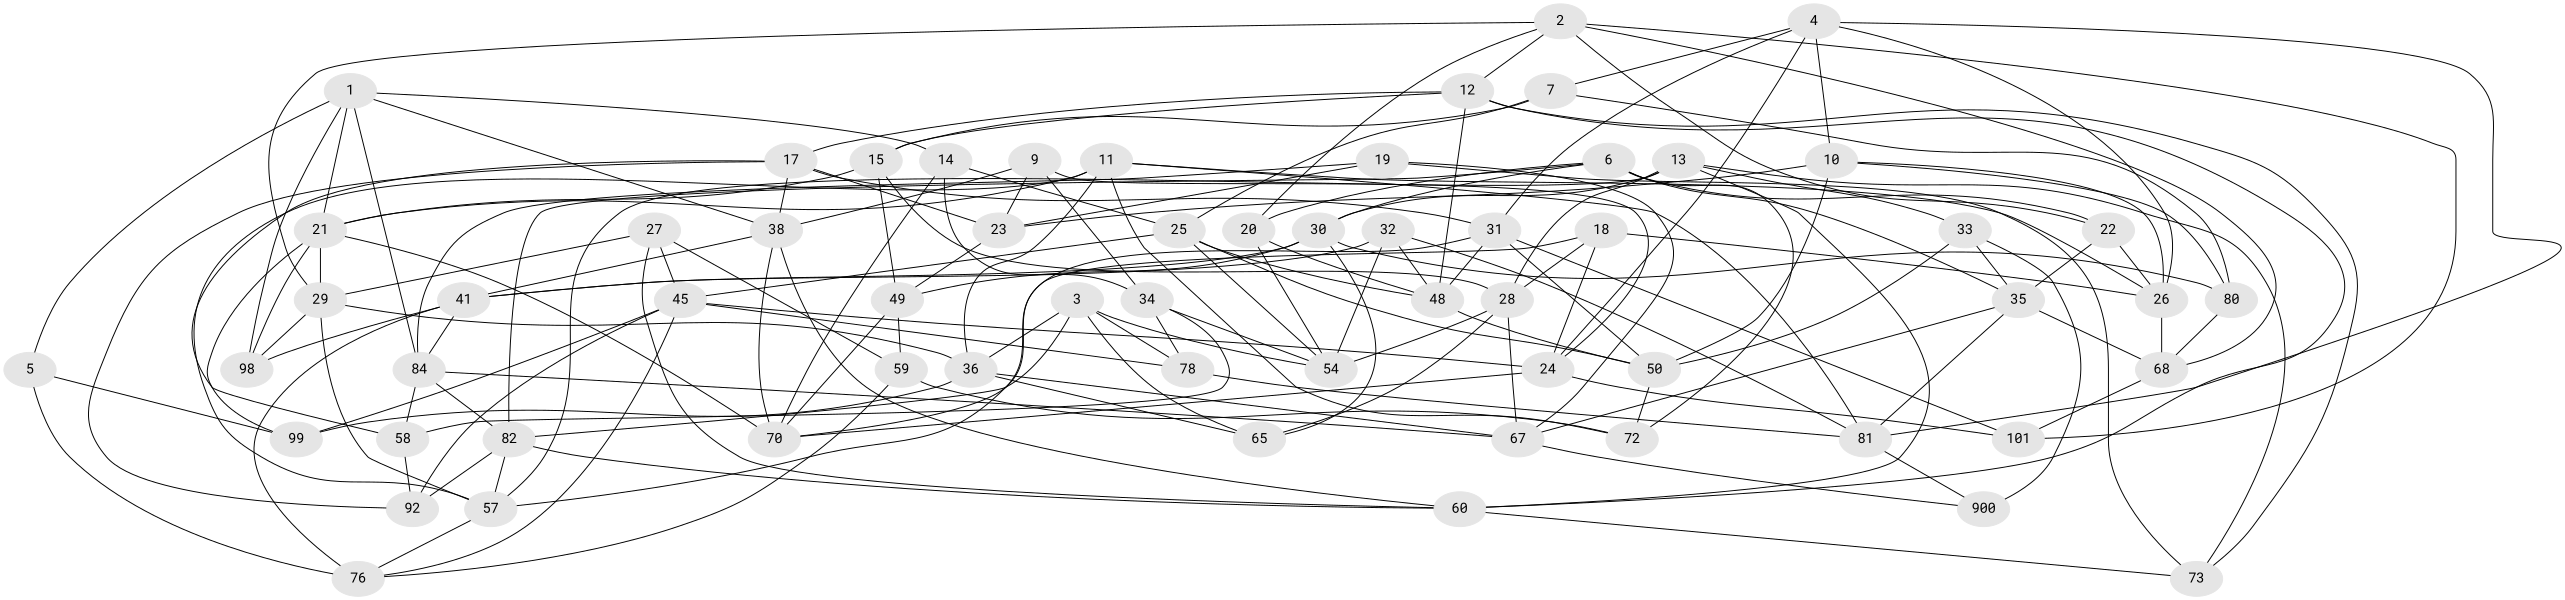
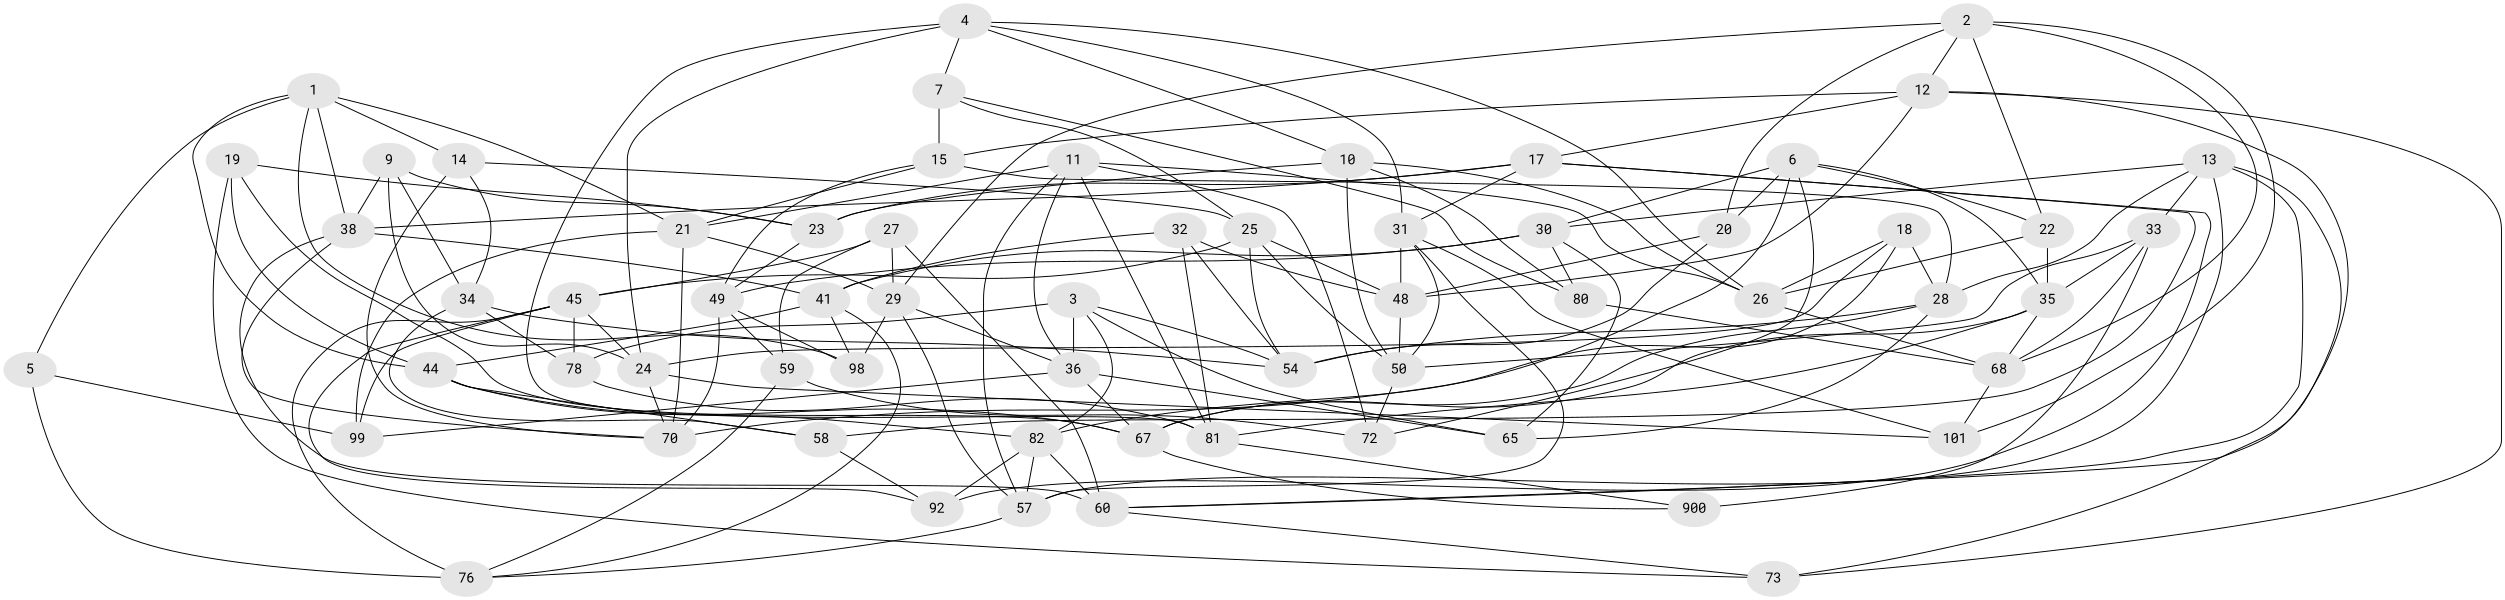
edge "21" -- "98": now "49" -- "98"
edge "33" -- "68": added
node "84": label "84" -> "44"
